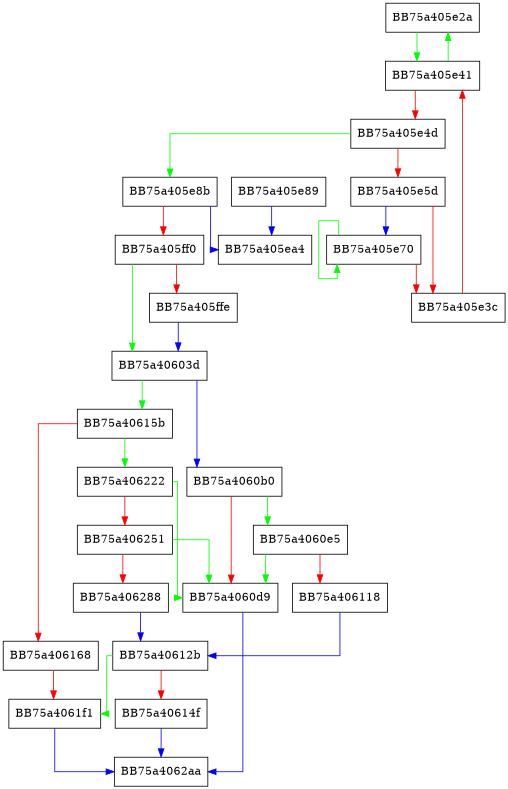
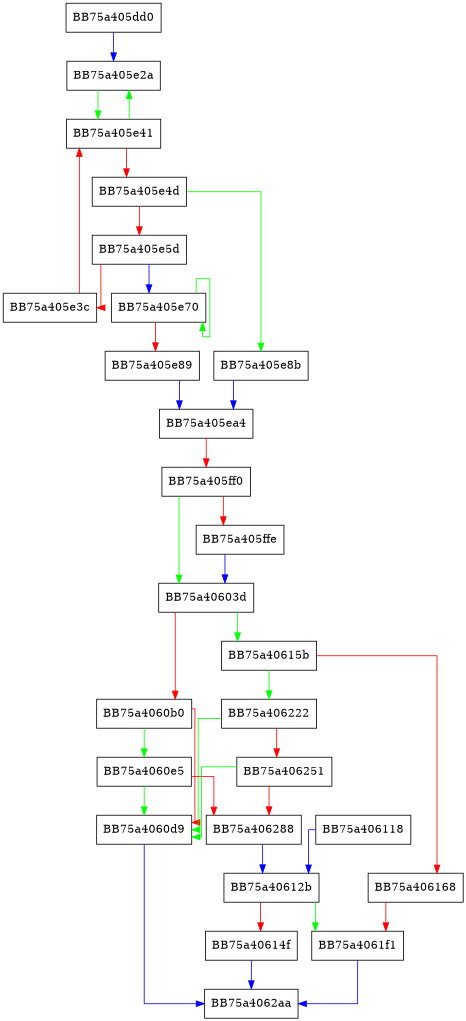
node "BB75a405dd0": added
edge "BB75a405e8b" -> "BB75a405ff0": now "BB75a405ea4" -> "BB75a405ff0"
edge "BB75a405e70" -> "BB75a405e3c": now "BB75a405e70" -> "BB75a405e89"
edge "BB75a40603d" -> "BB75a4060b0": color blue -> red
edge "BB75a4060e5" -> "BB75a406118": now "BB75a4060e5" -> "BB75a406288"
